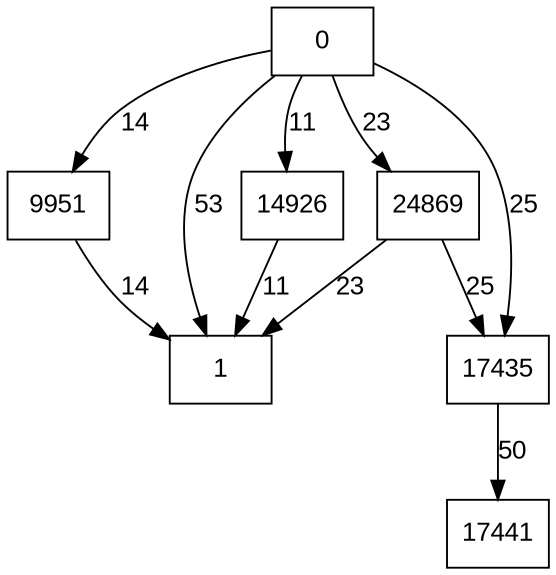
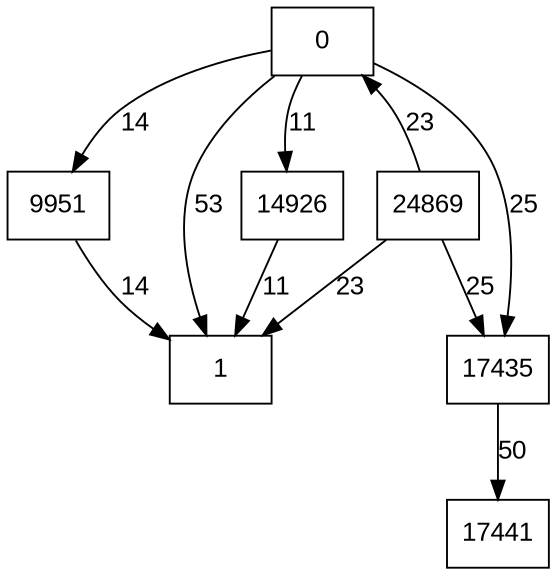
edge "0" -> "24869": reversed
